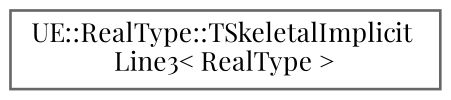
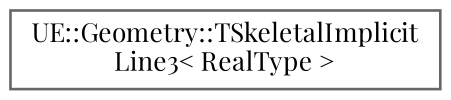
node "UE::RealType::TSkeletalImplicit Line3< RealType >": label "UE::RealType::TSkeletalImplicit Line3< RealType >" -> "UE::Geometry::TSkeletalImplicit Line3< RealType >"
